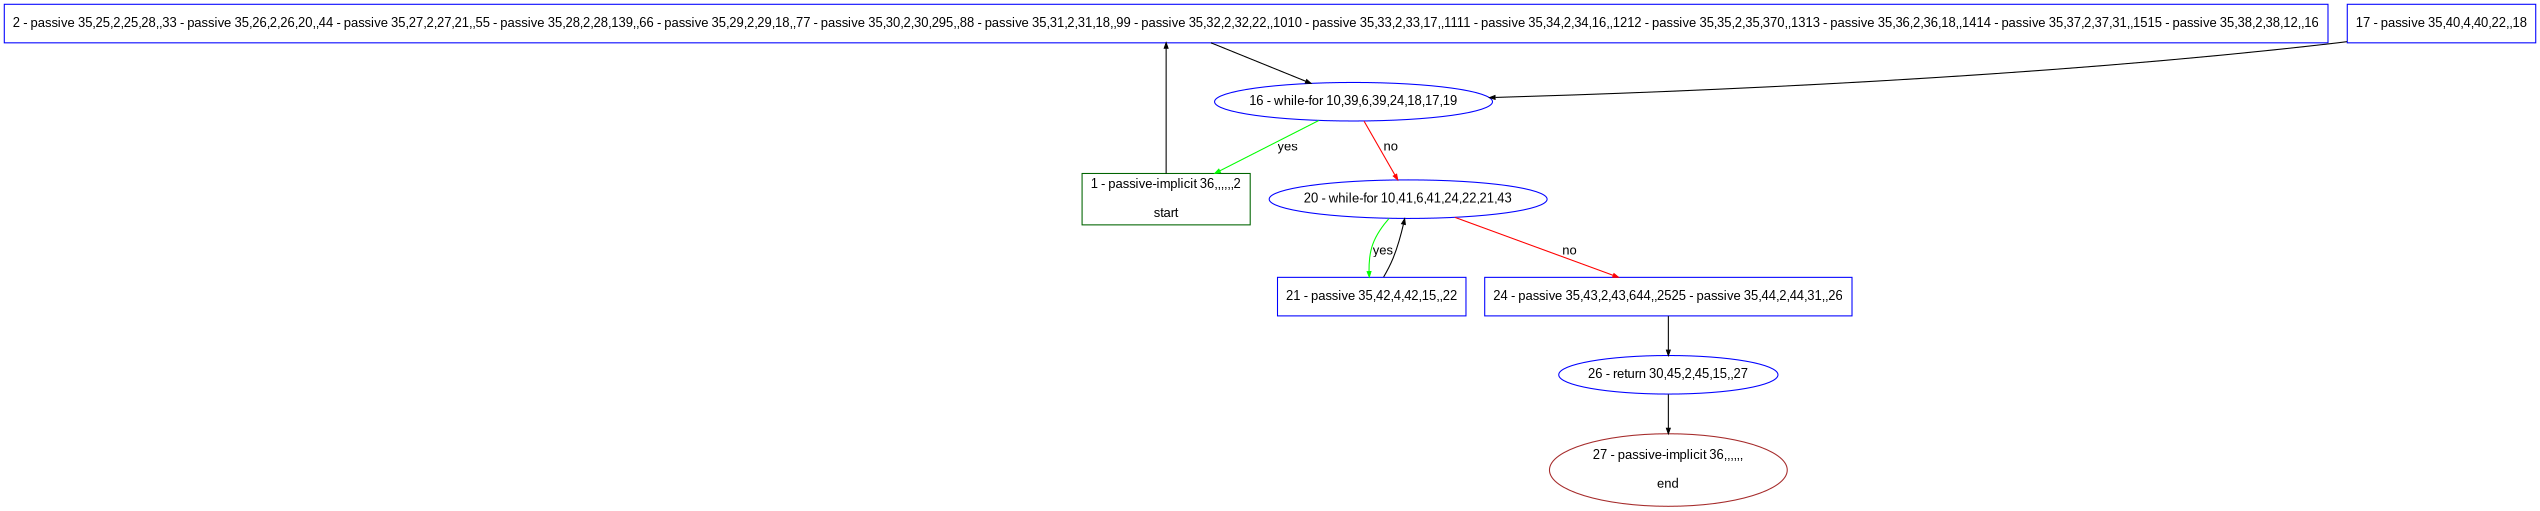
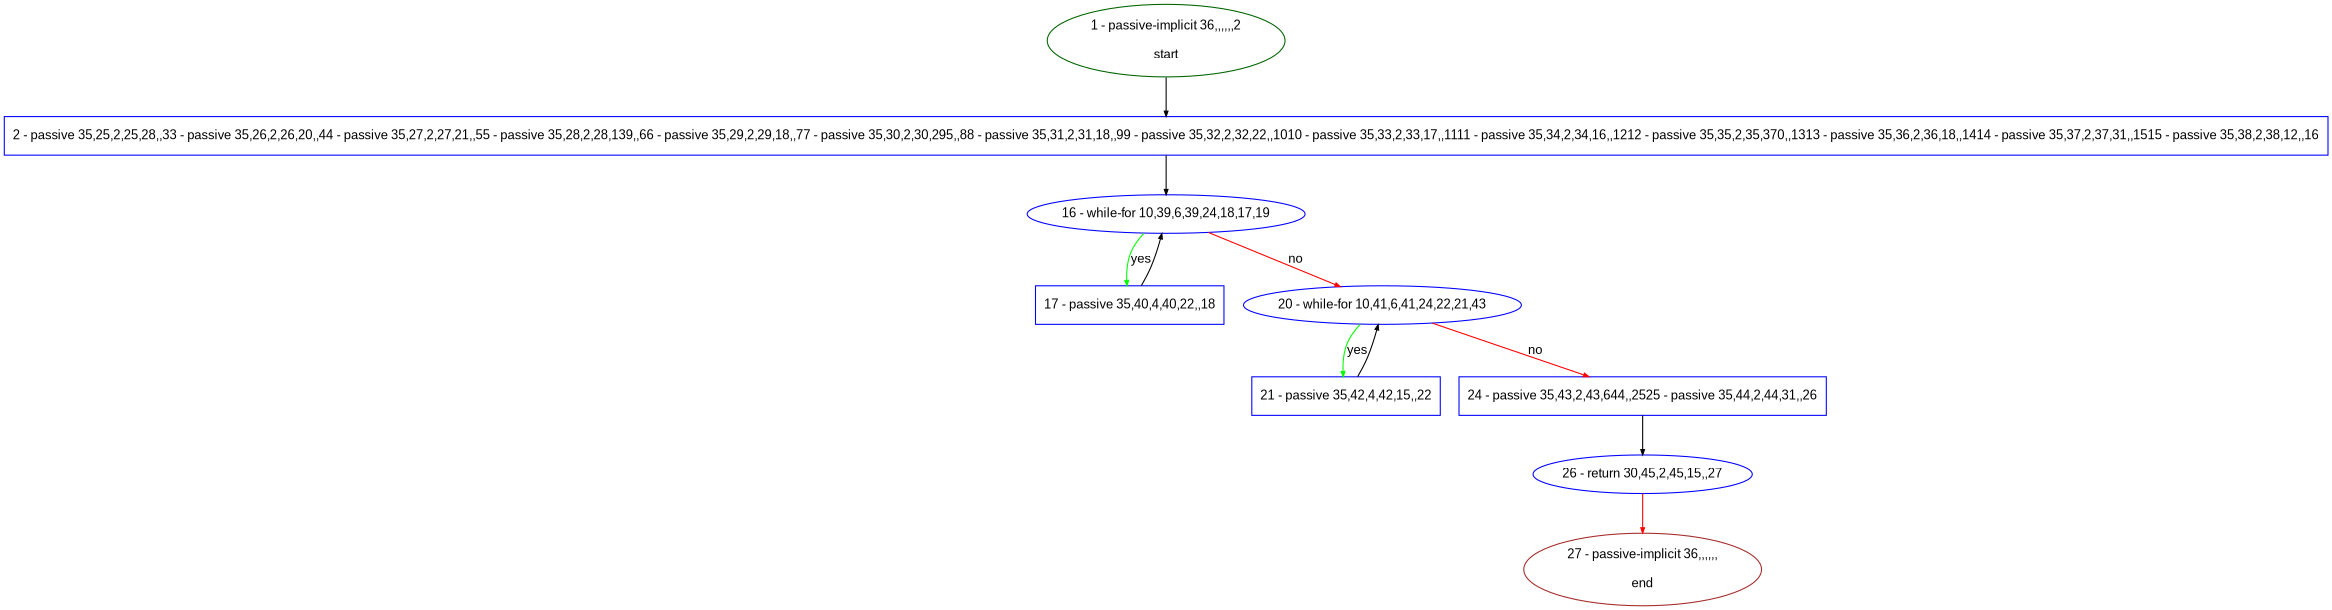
edge "16 - while-for 10,39,6,39,24,18,17,19" -> "1 - passive-implicit 36,,,,,,2 start": now "16 - while-for 10,39,6,39,24,18,17,19" -> "17 - passive 35,40,4,40,22,,18"
node "1 - passive-implicit 36,,,,,,2 start": shape box -> ellipse
edge "26 - return 30,45,2,45,15,,27" -> "27 - passive-implicit 36,,,,,, end": color #000000 -> #ff0000
